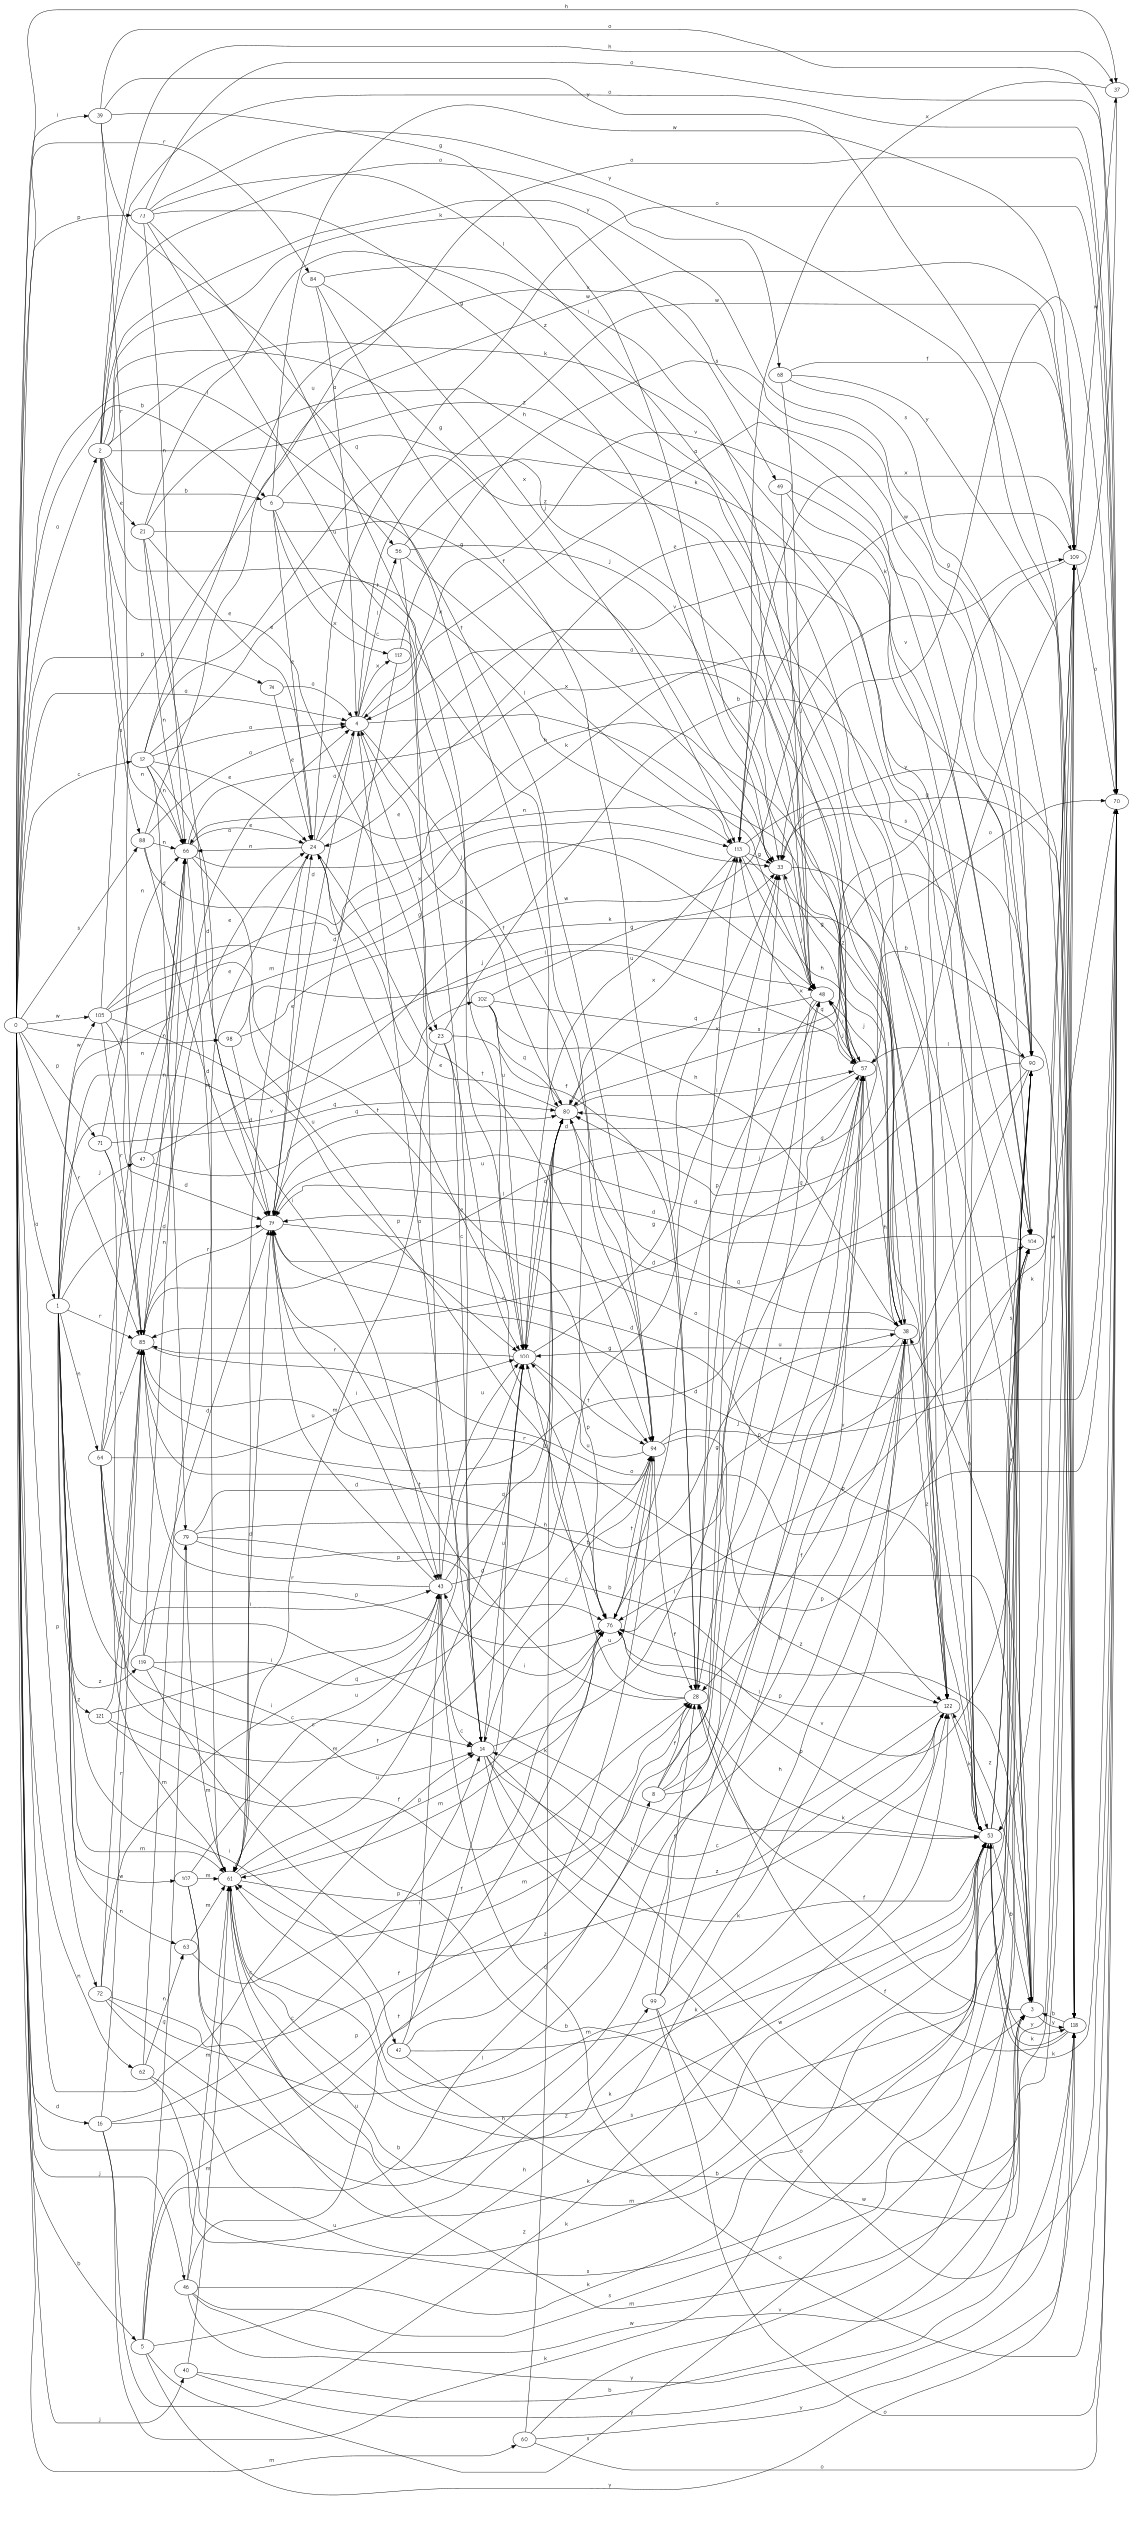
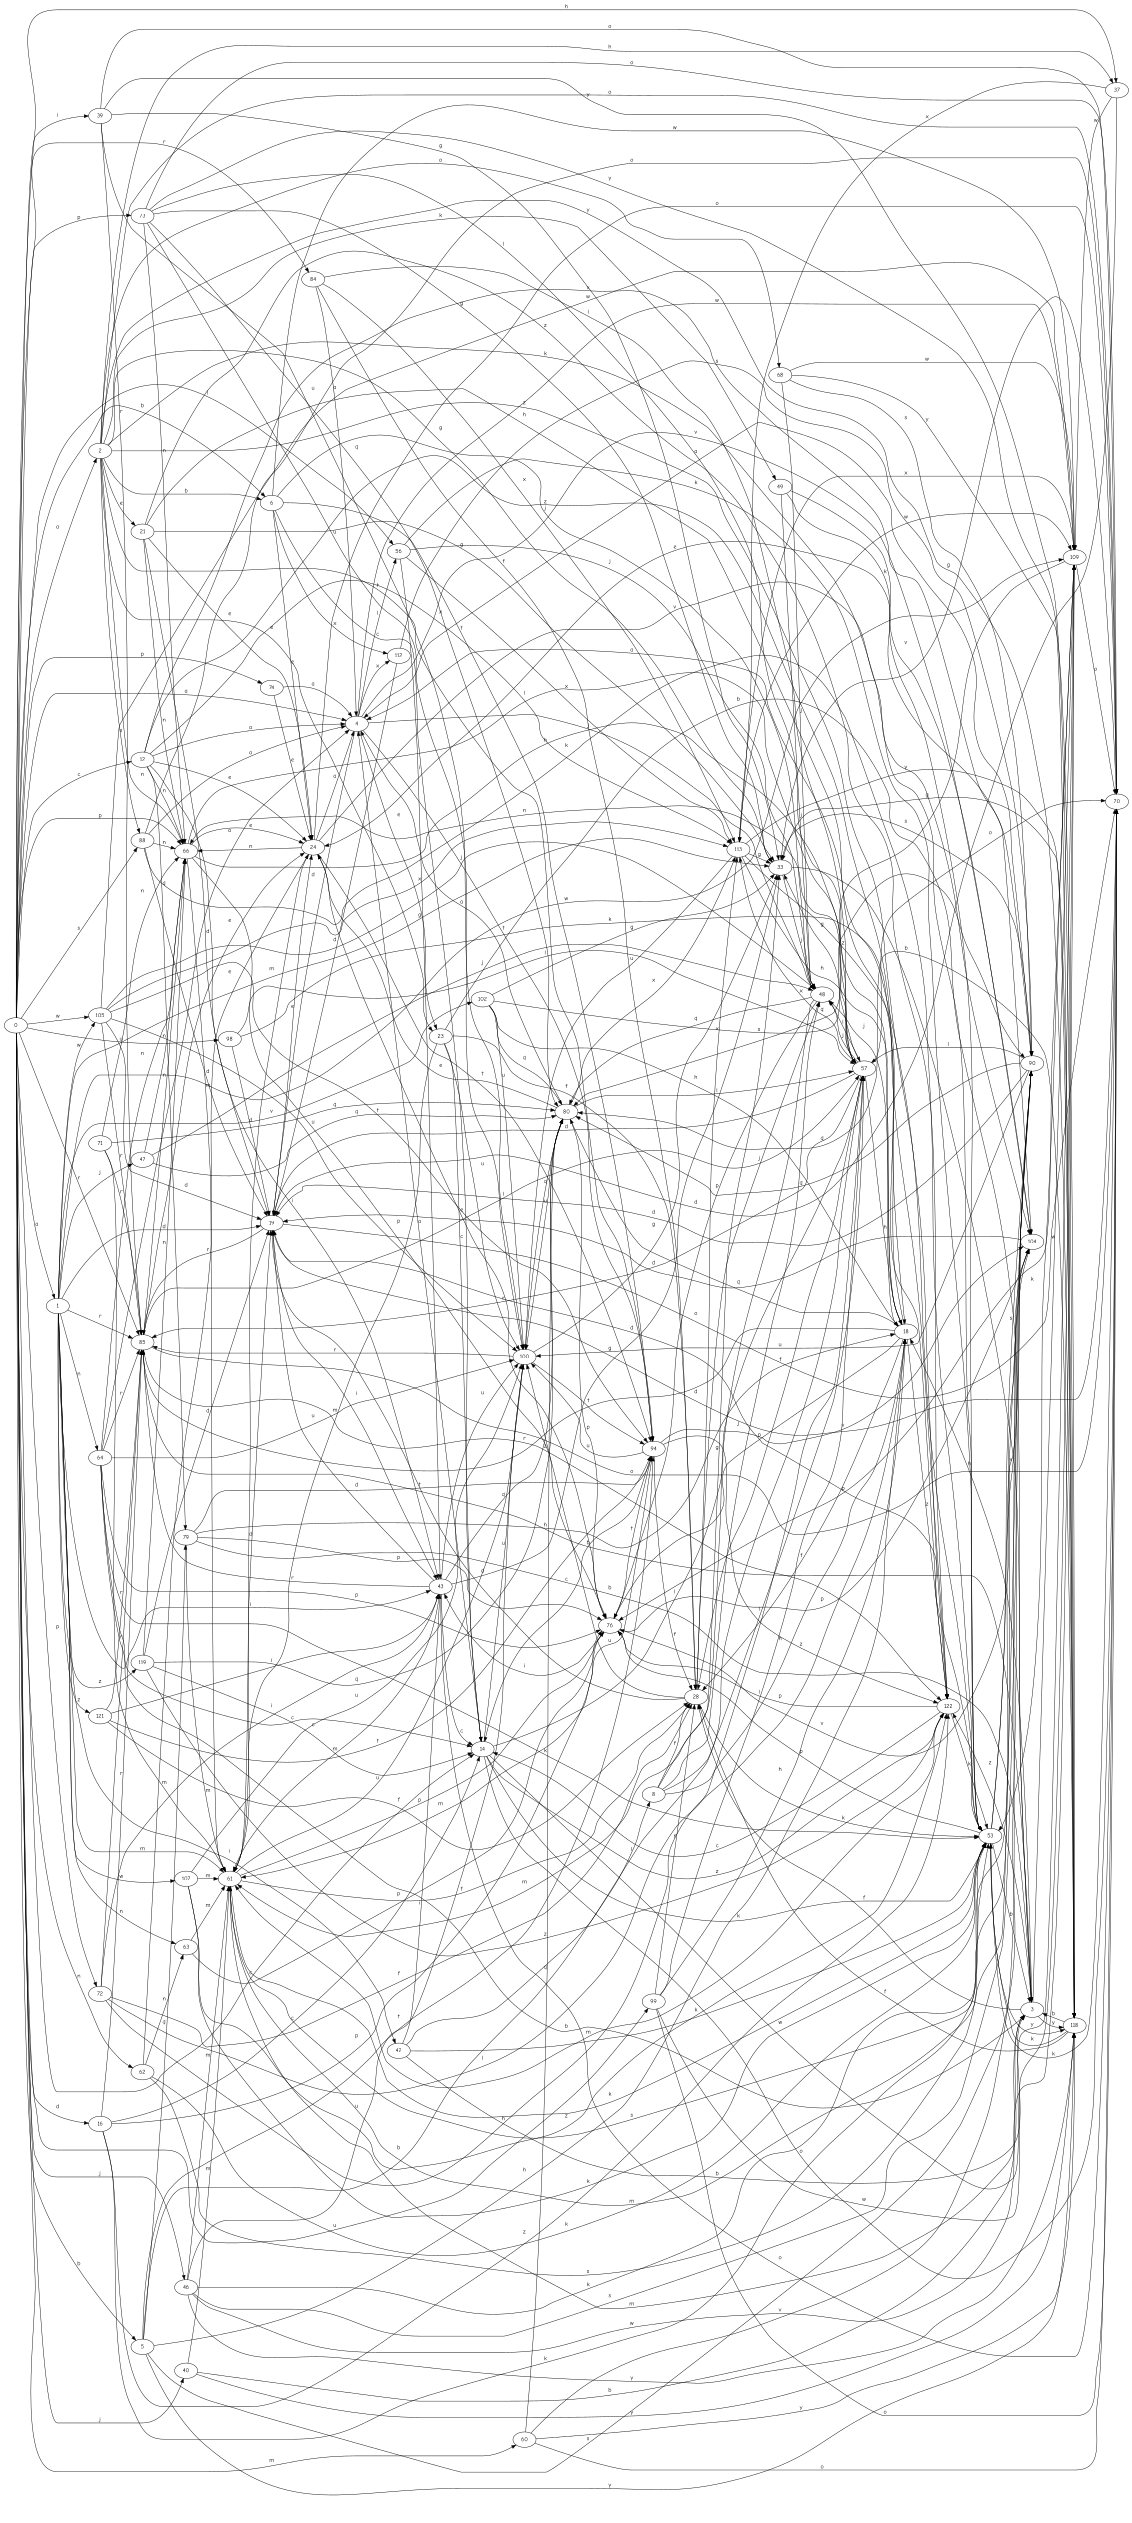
edge "109" -> "37": reversed
edge "68" -> "109": label "f" -> "w"
edge "0" -> "71": now "0" -> "66"
node "38": label "38" -> "18"
